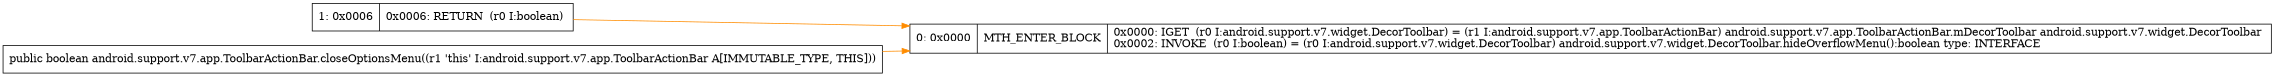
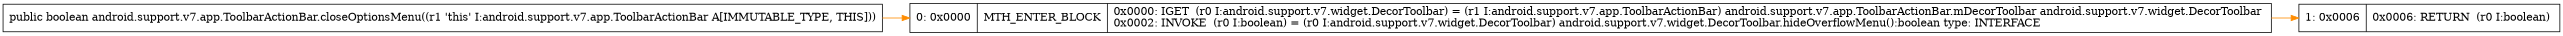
edge "1: 0x0006" -> "0: 0x0000": reversed
